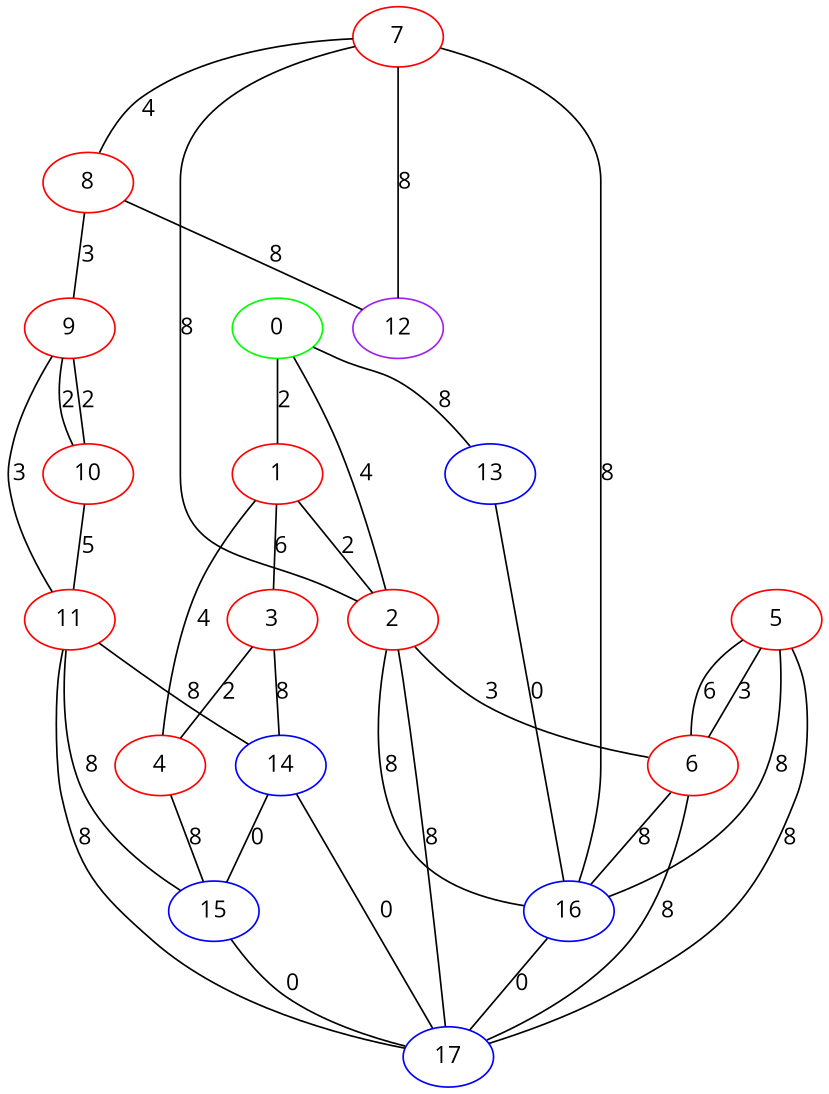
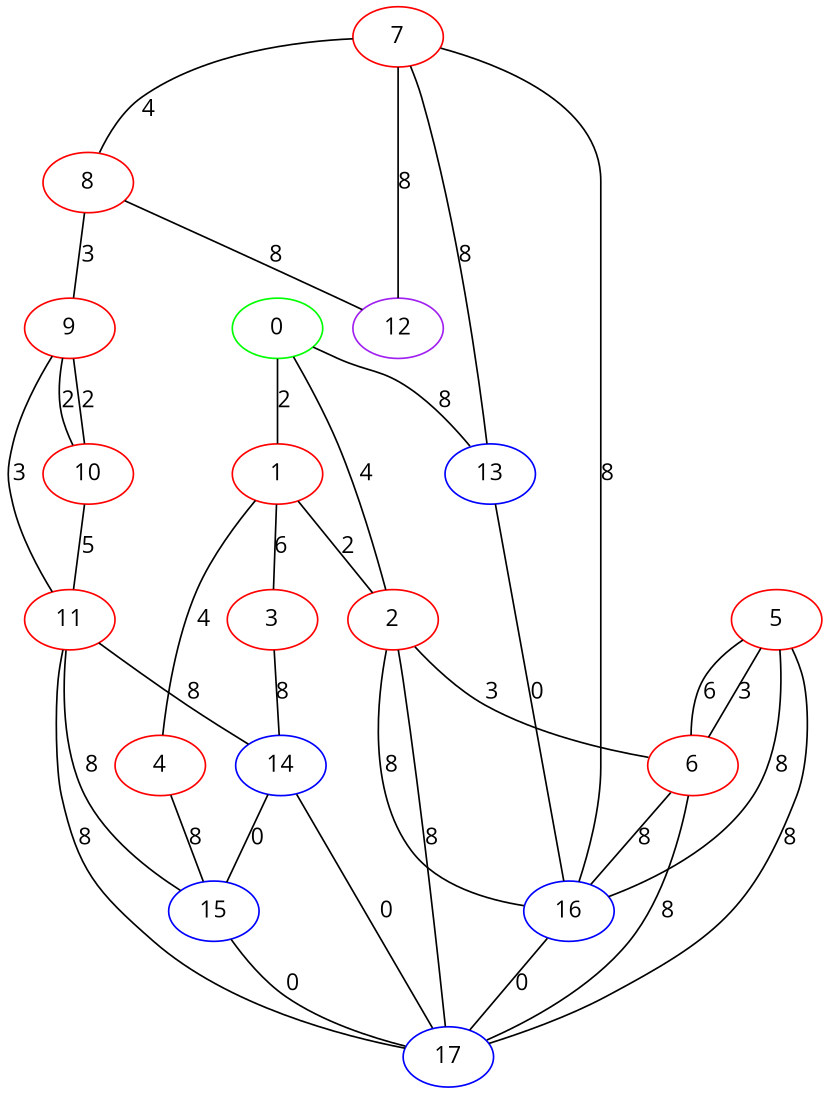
edge "7" -- "2": now "7" -- "13"
edge "3" -- "4": removed, label "2"
